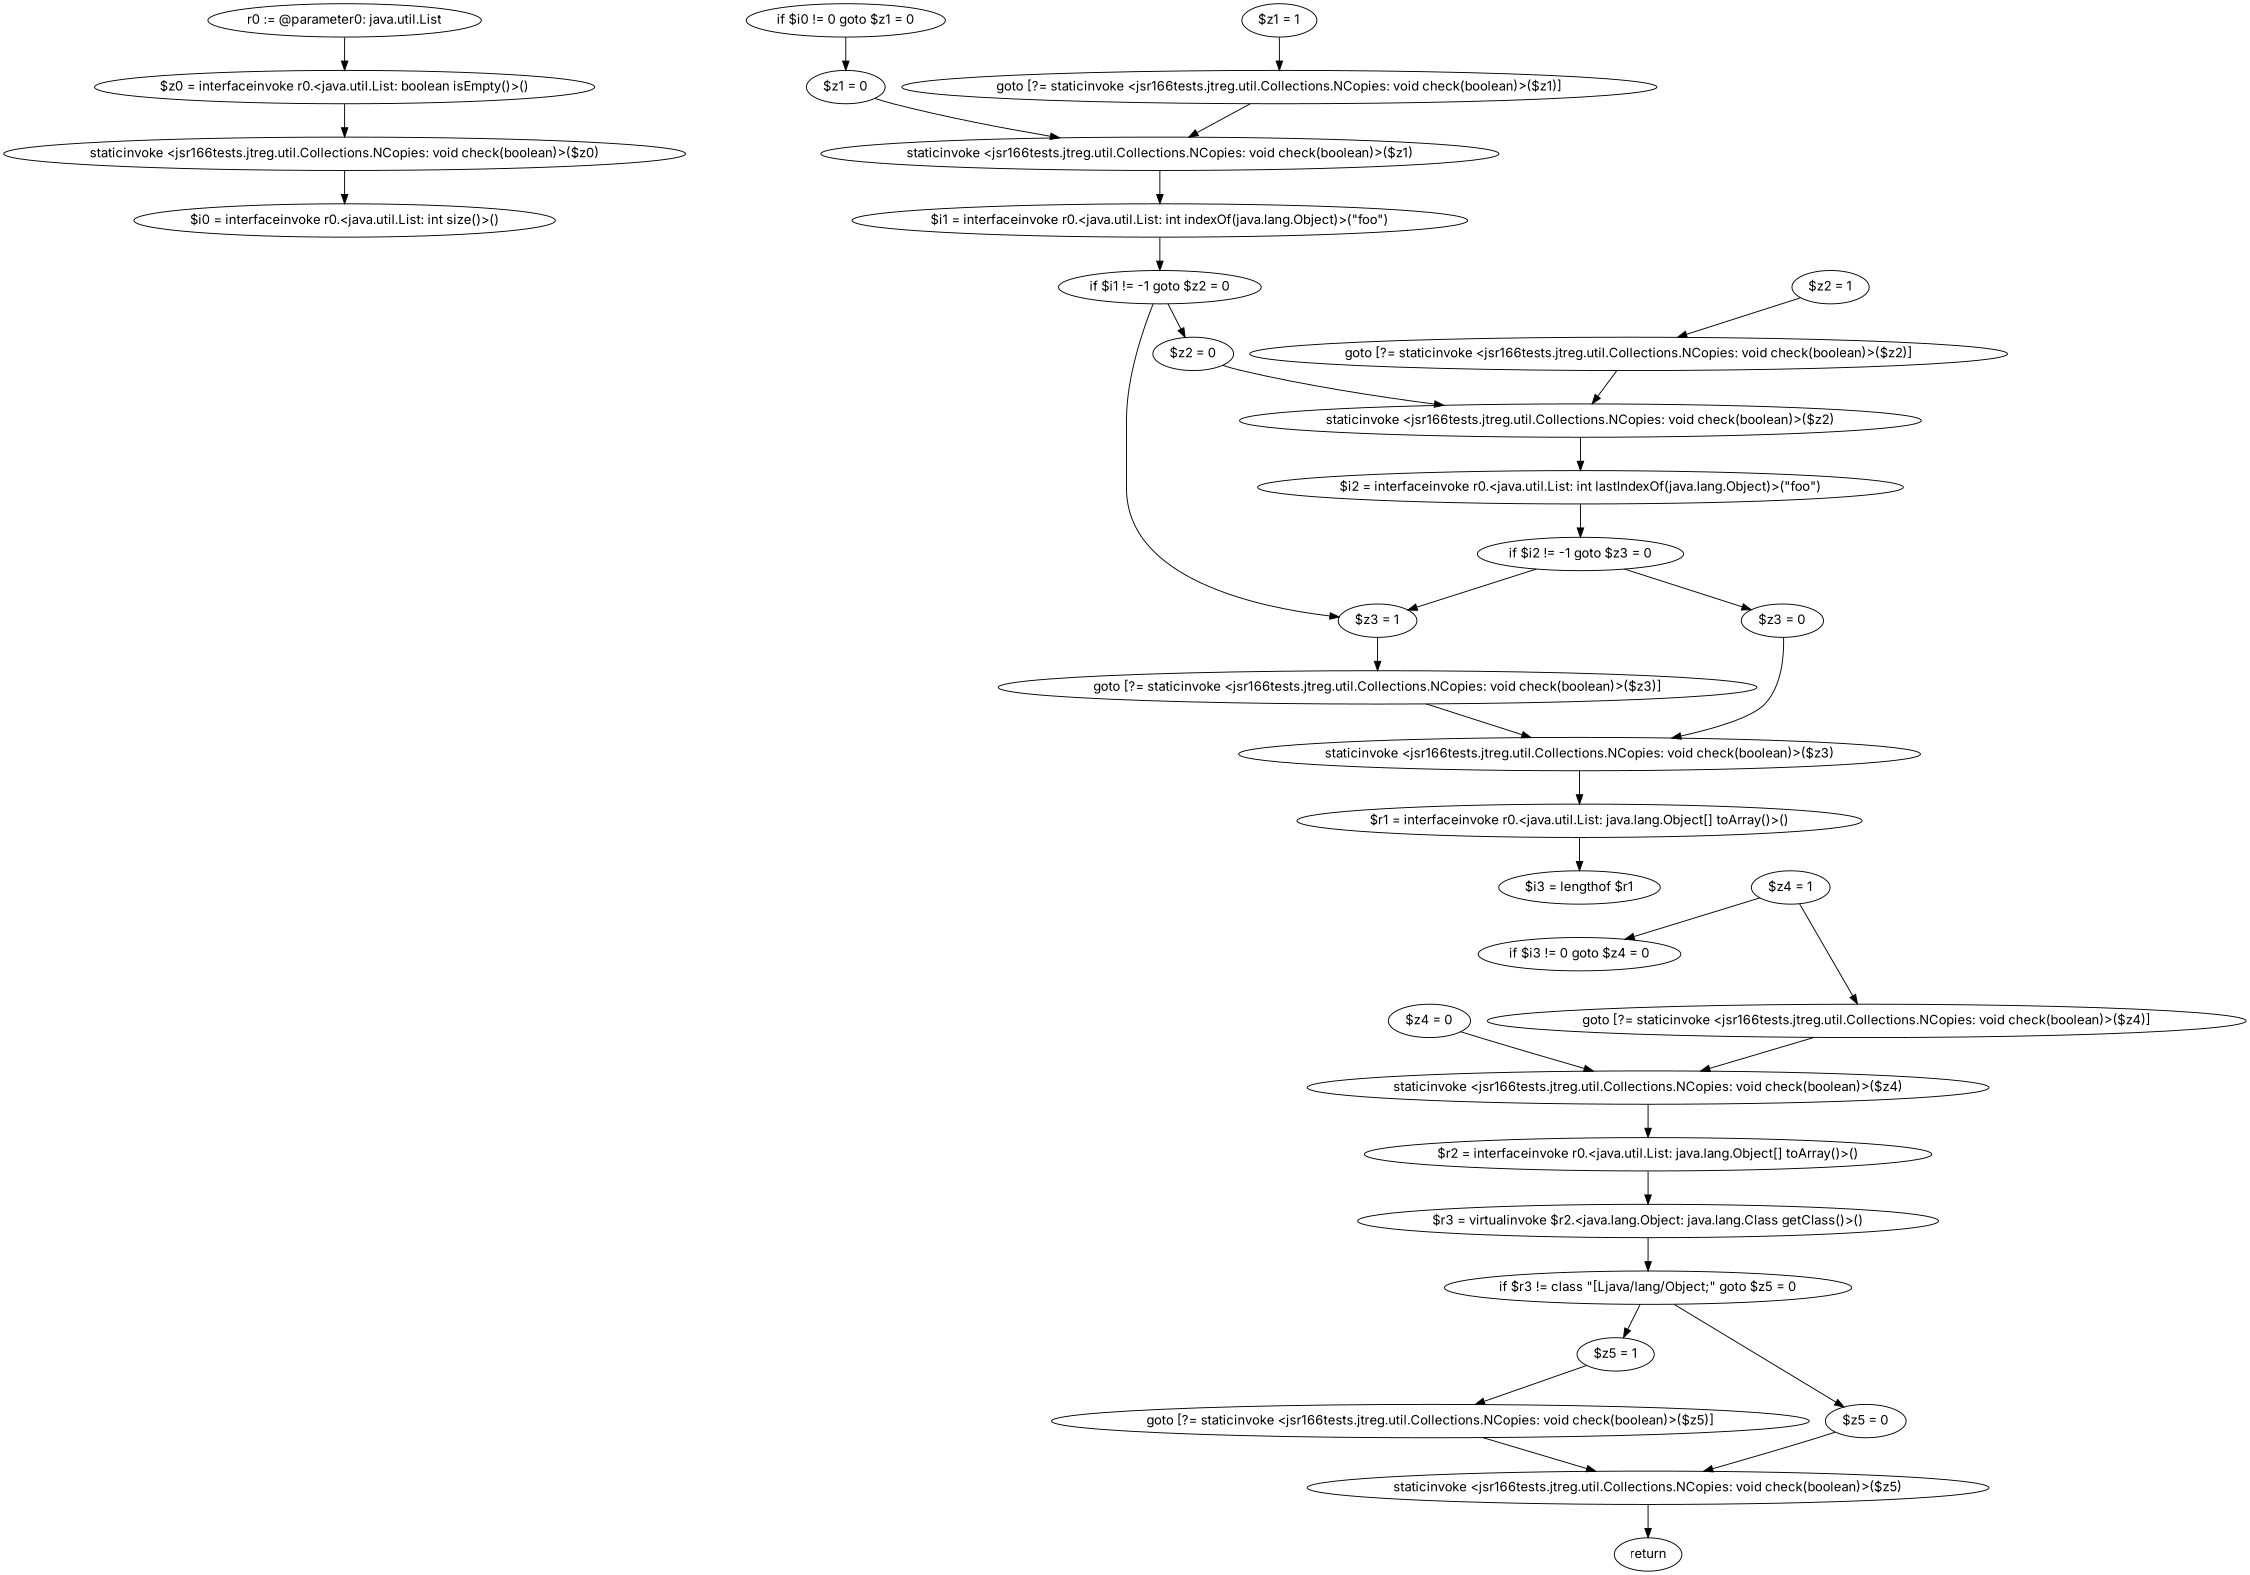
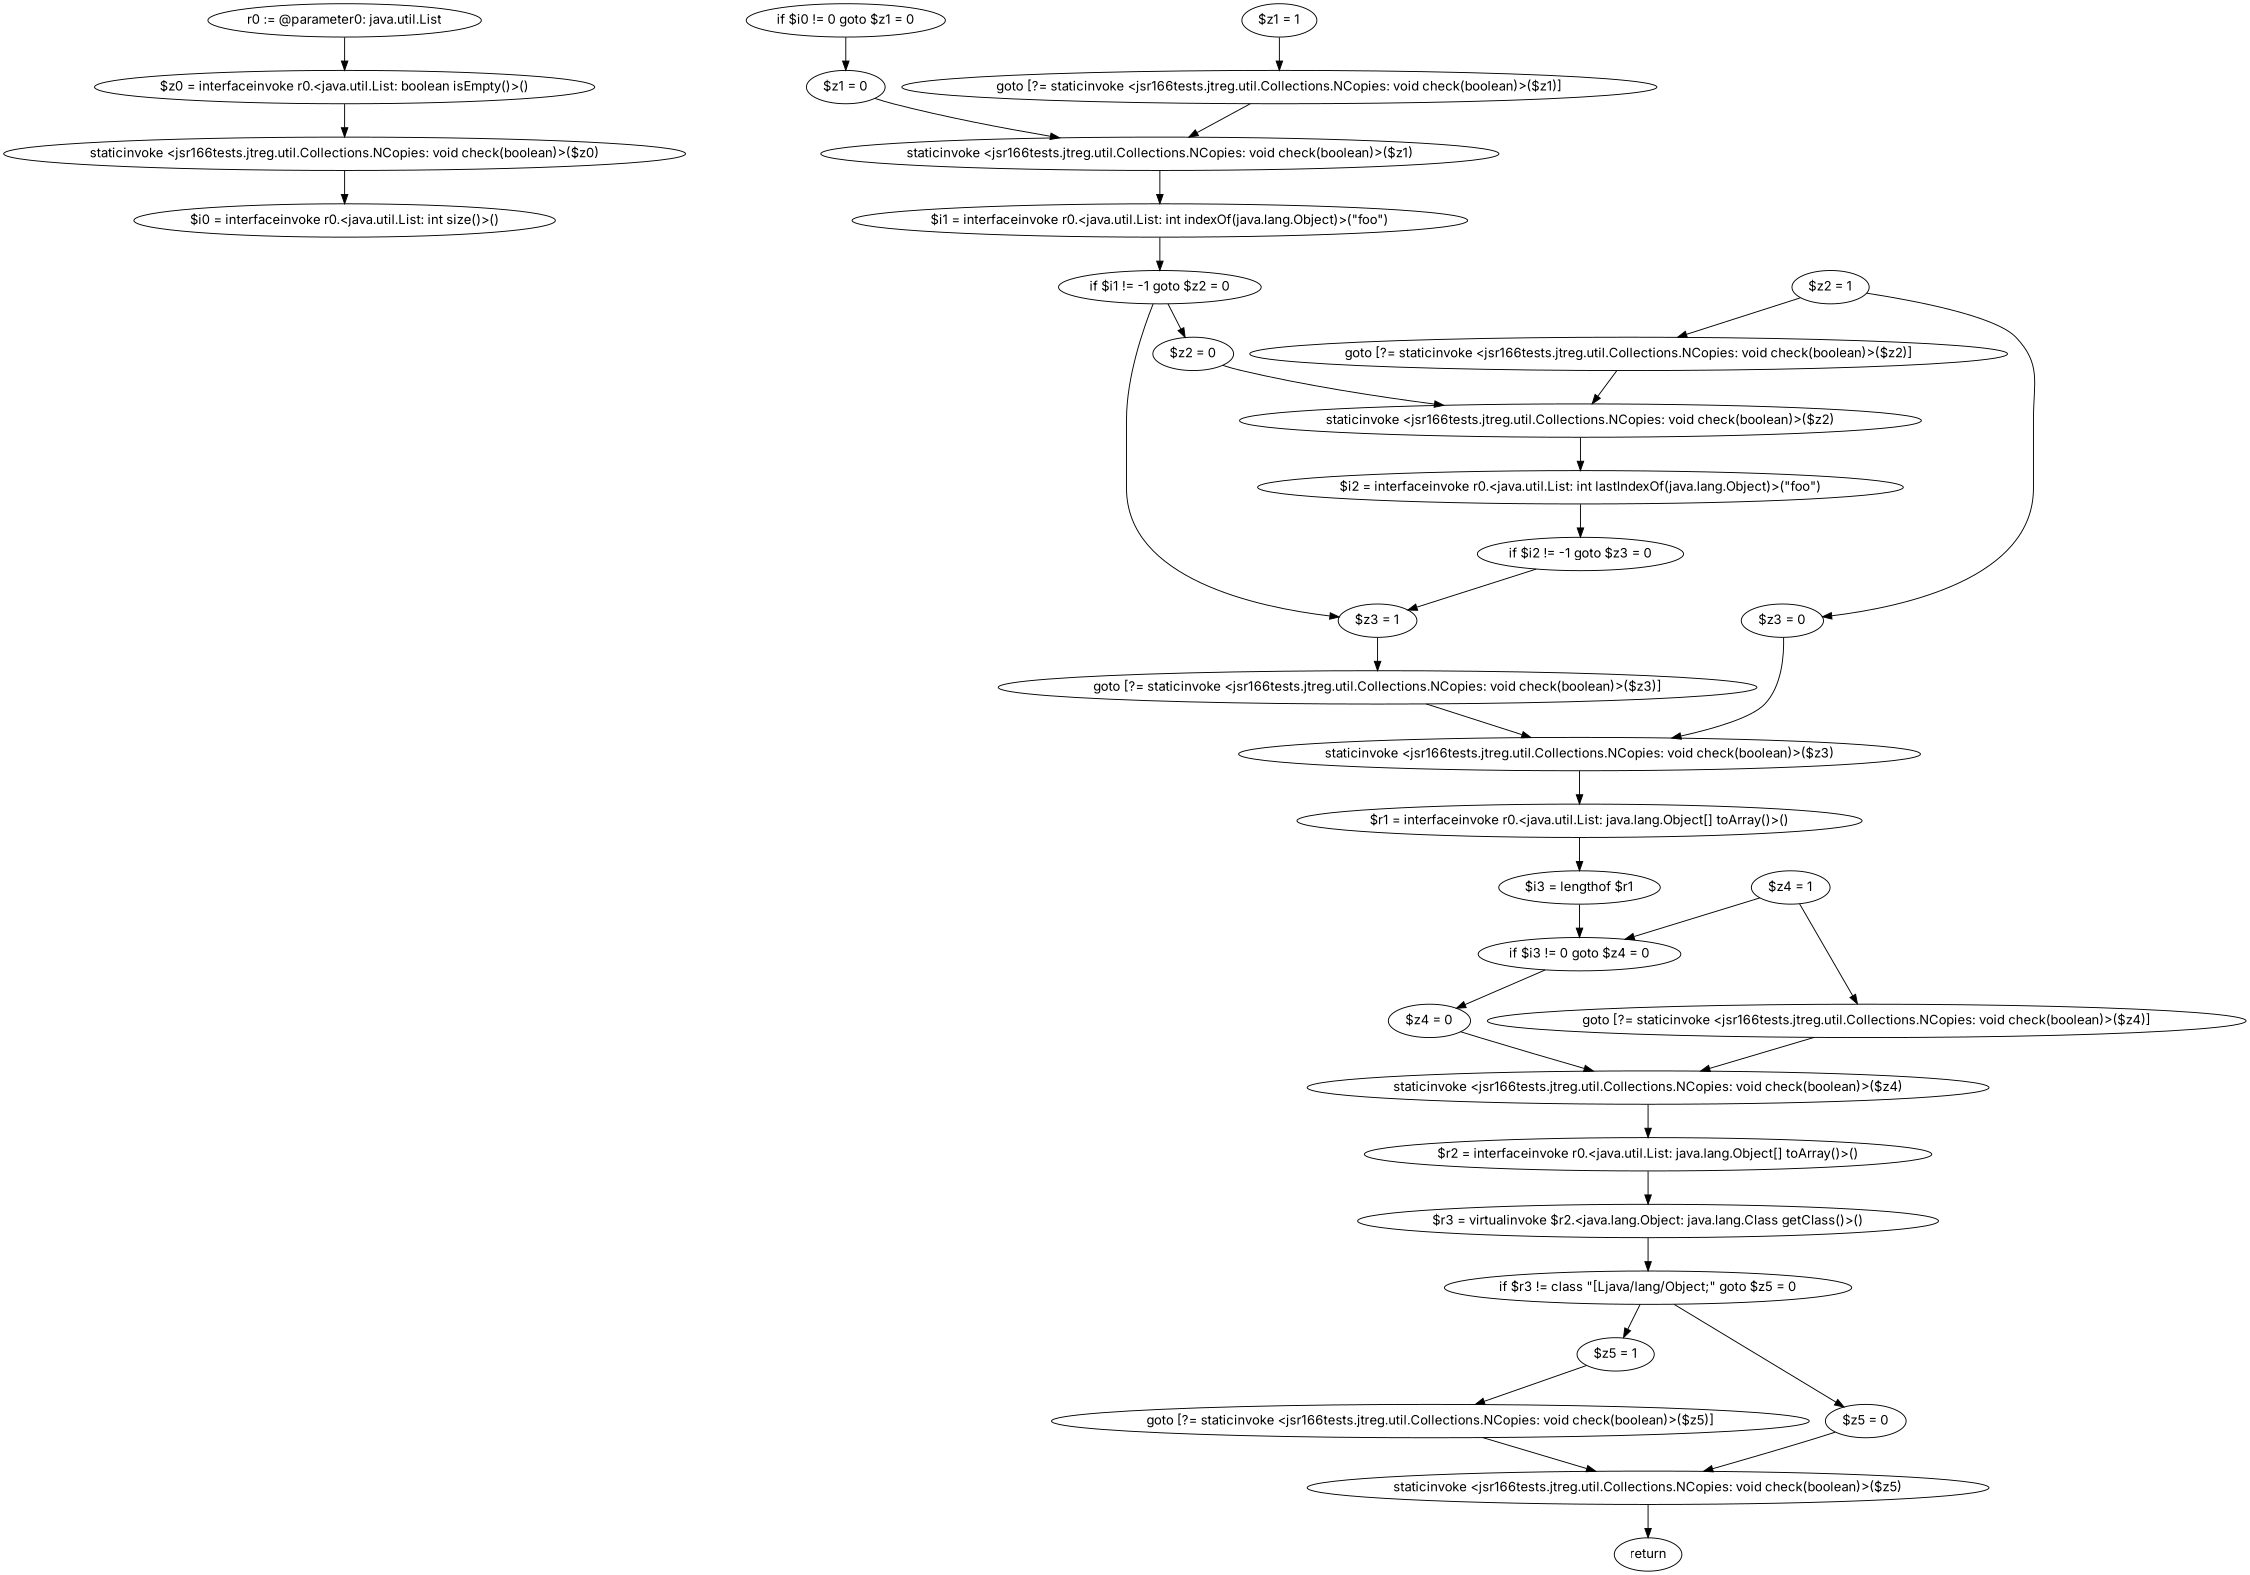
edge "if $i2 != -1 goto $z3 = 0" -> "$z3 = 0": now "$z2 = 1" -> "$z3 = 0"
edge "$i3 = lengthof $r1" -> "if $i3 != 0 goto $z4 = 0": added
edge "if $i3 != 0 goto $z4 = 0" -> "$z4 = 0": added
